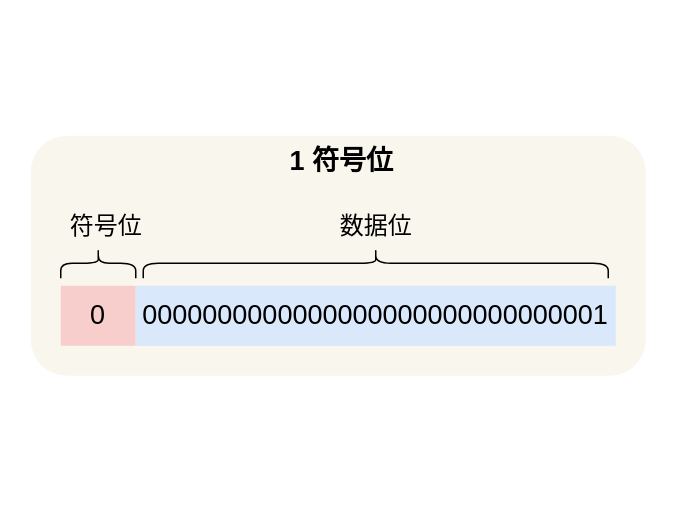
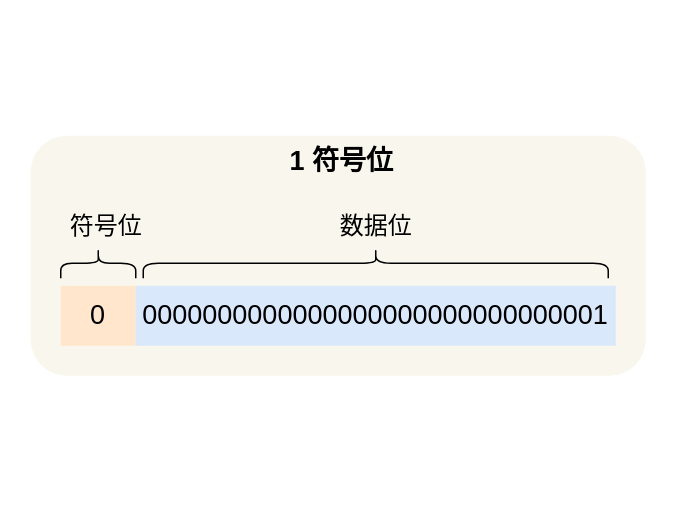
node "0": fillcolor #f8cecc -> #ffe6cc
